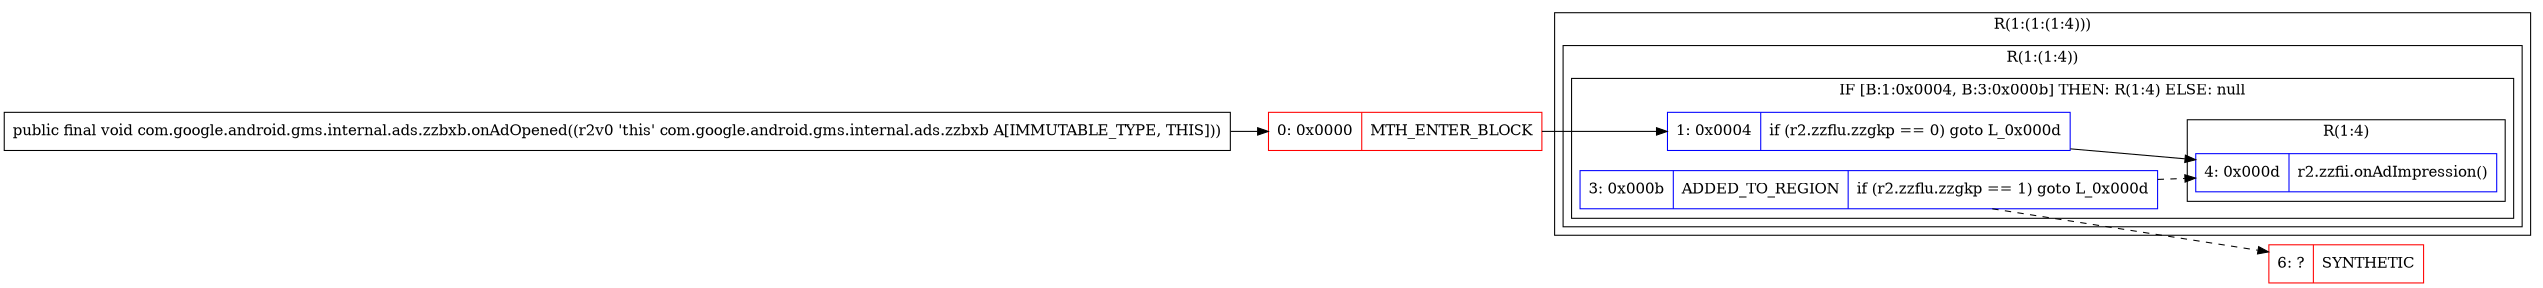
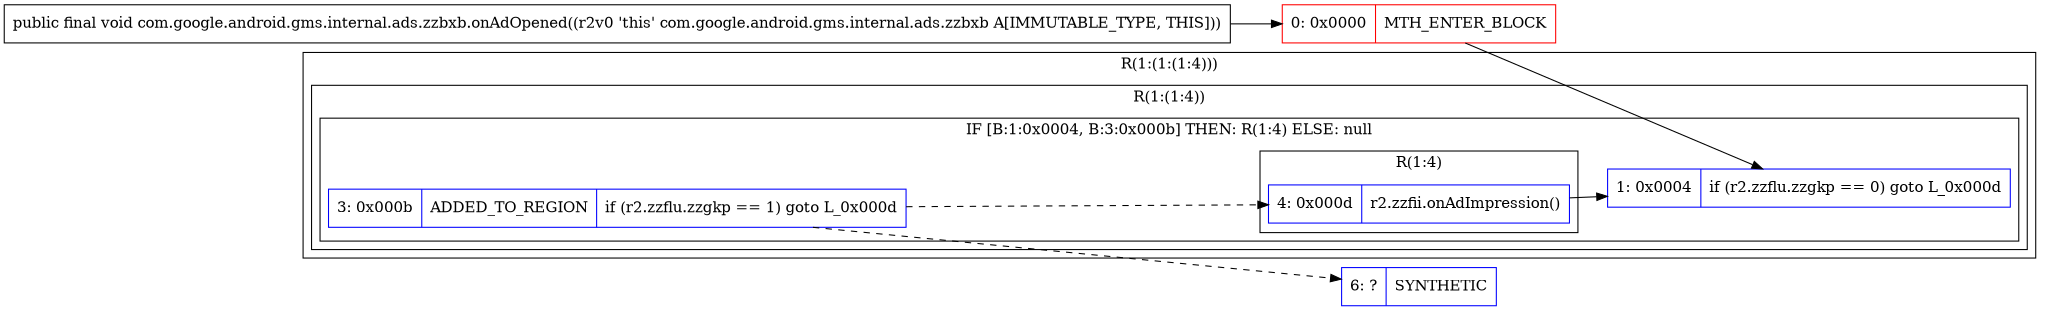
edge "1: 0x0004" -> "4: 0x000d": reversed
node "6: ?": color red -> blue
